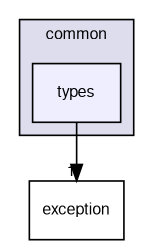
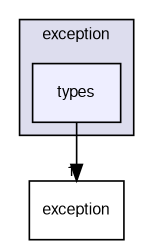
cluster "common": label "common" -> "exception"
